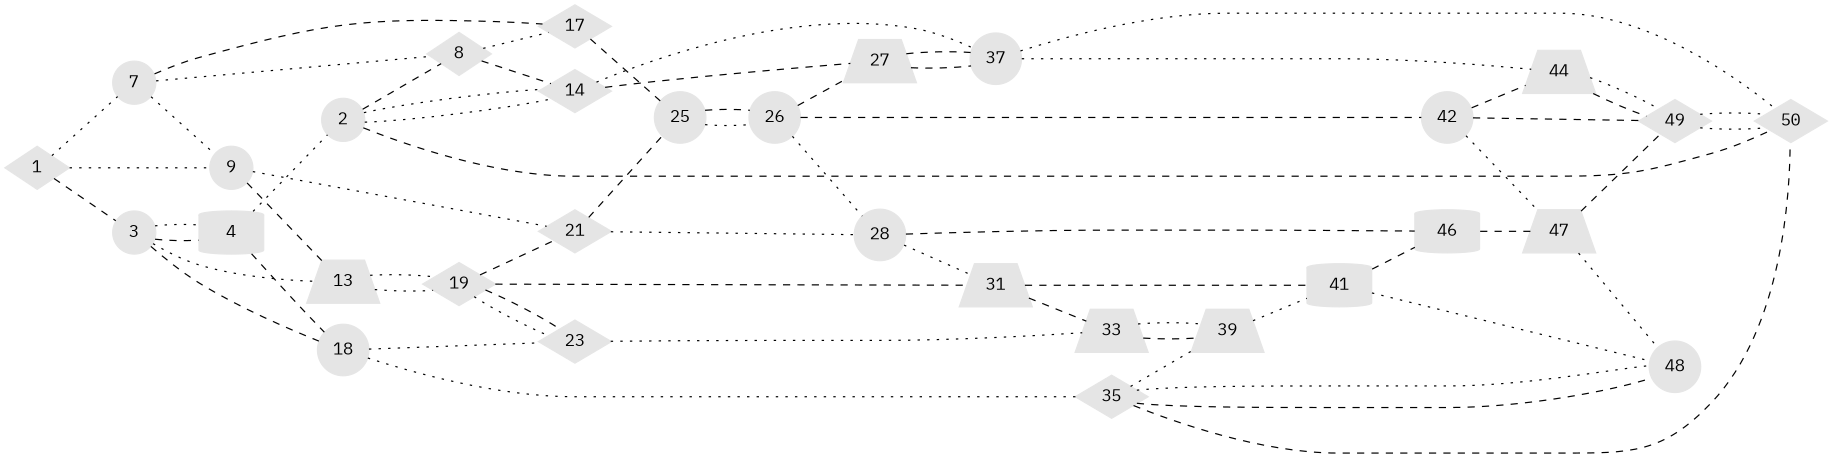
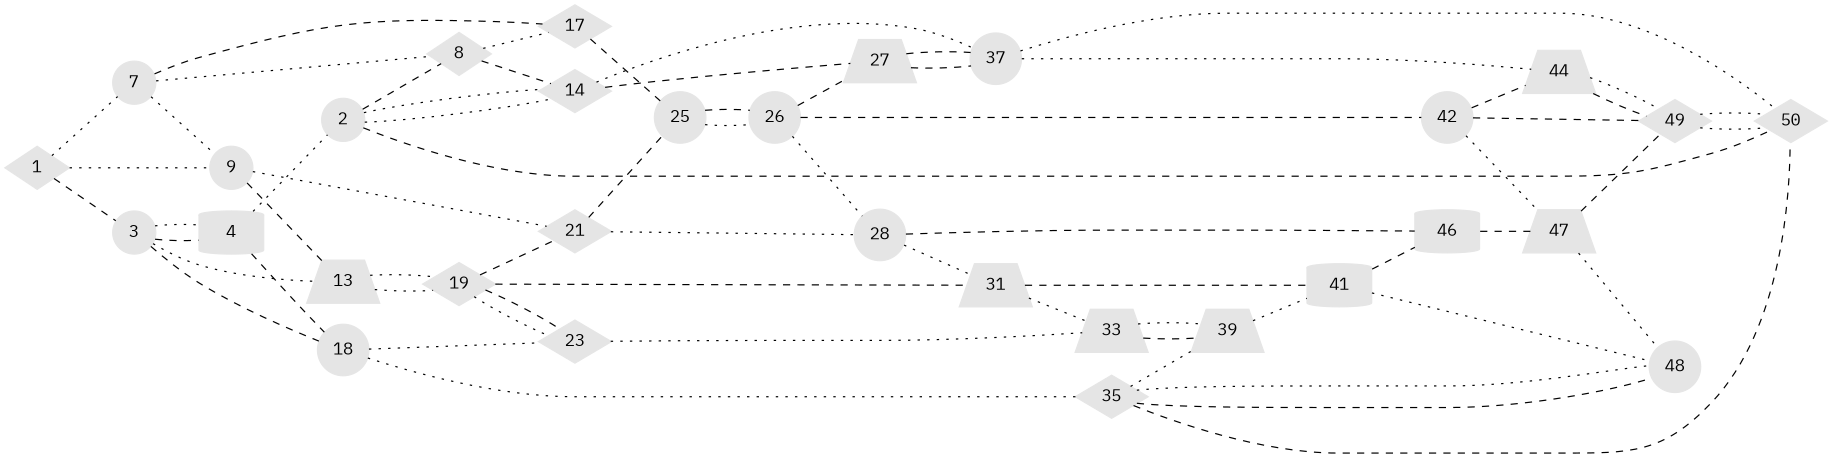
edge "31" -- "33": style dashed -> dotted
